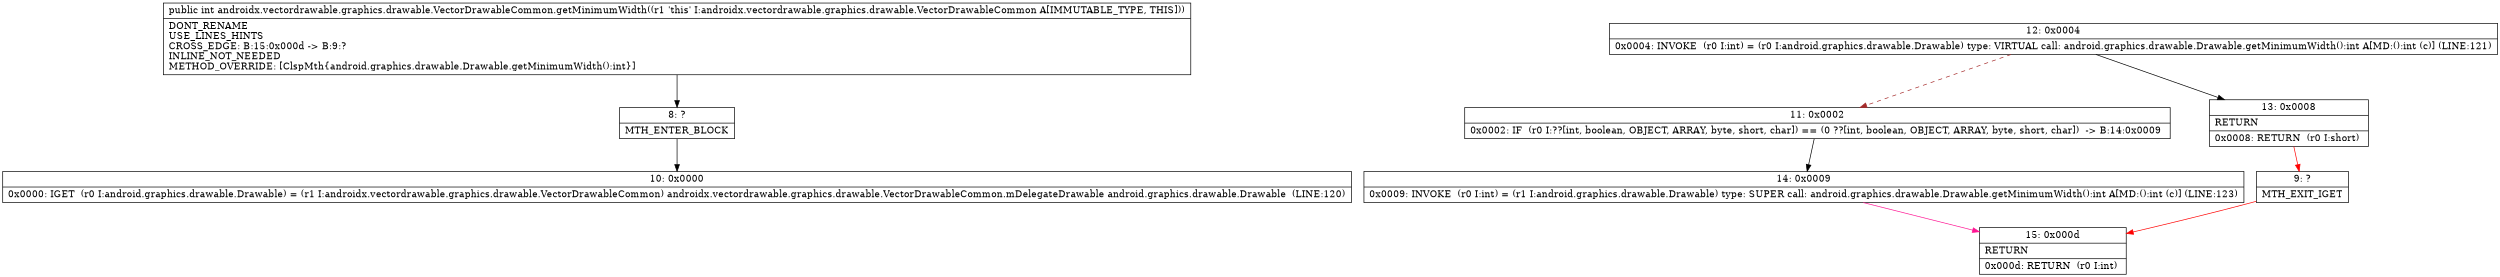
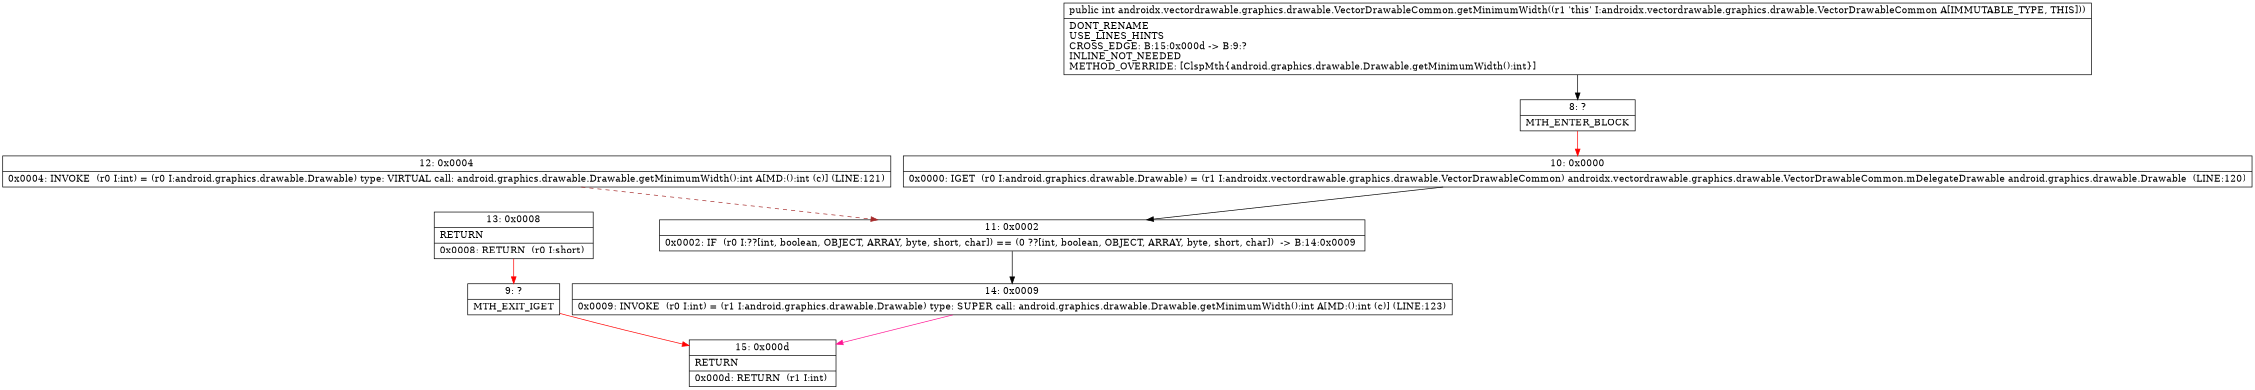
edge "12: 0x0004" -> "13: 0x0008": removed
edge "8: ?" -> "10: 0x0000": color black -> red
edge "10: 0x0000" -> "11: 0x0002": added
node "15: 0x000d": text "0x000d: RETURN  (r0 I:int)" -> "0x000d: RETURN  (r1 I:int)"
